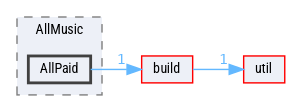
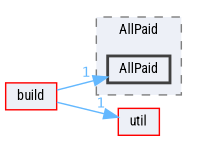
cluster "AllMusic": label "AllMusic" -> "AllPaid"
edge "AllPaid" -> "build": reversed
